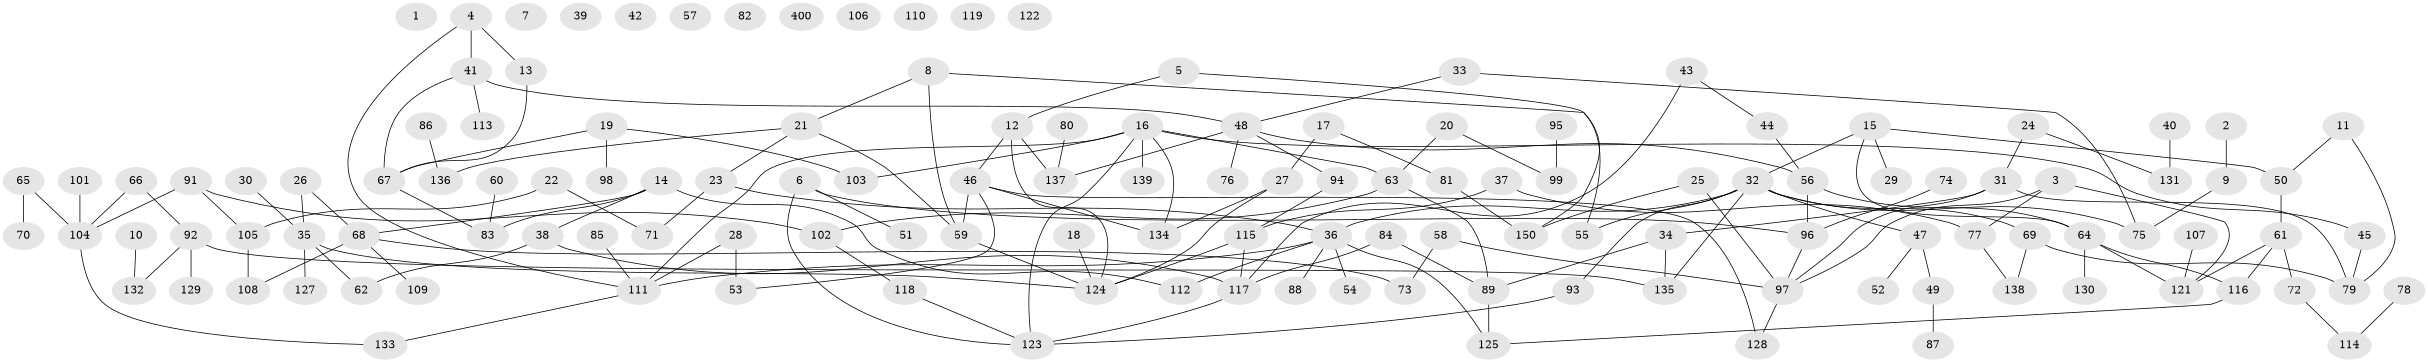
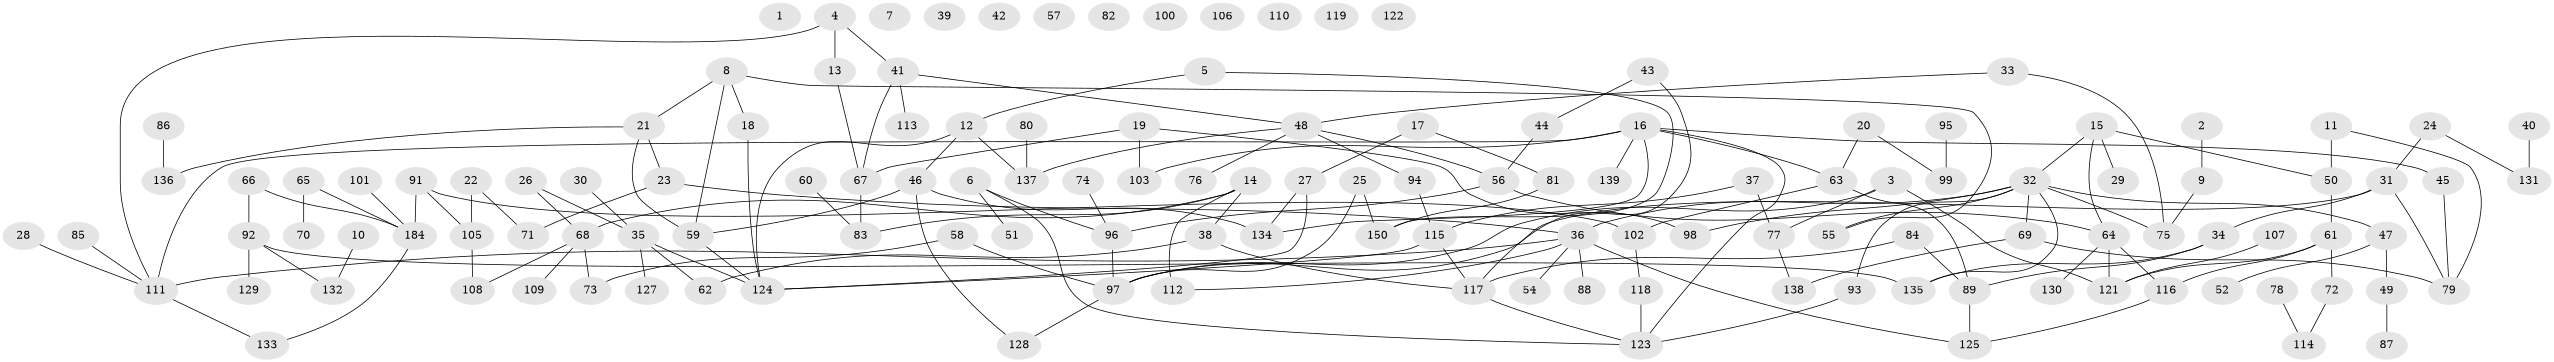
node "400": label "400" -> "100"
edge "8" -- "18": added
edge "32" -- "98": added
node "104": label "104" -> "184"
node "53": removed
